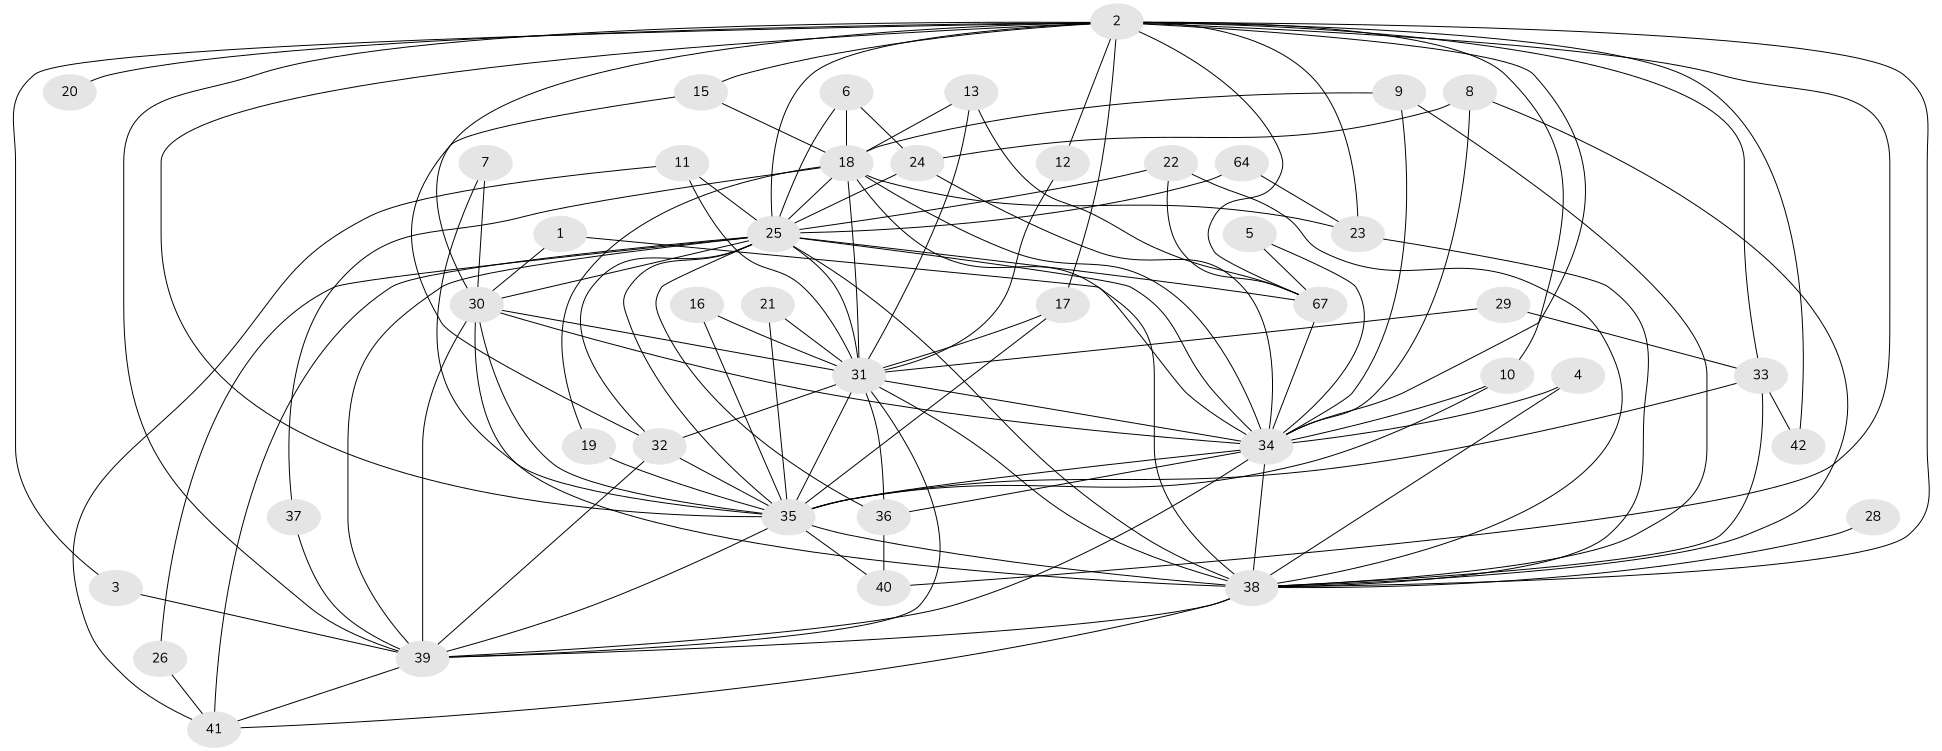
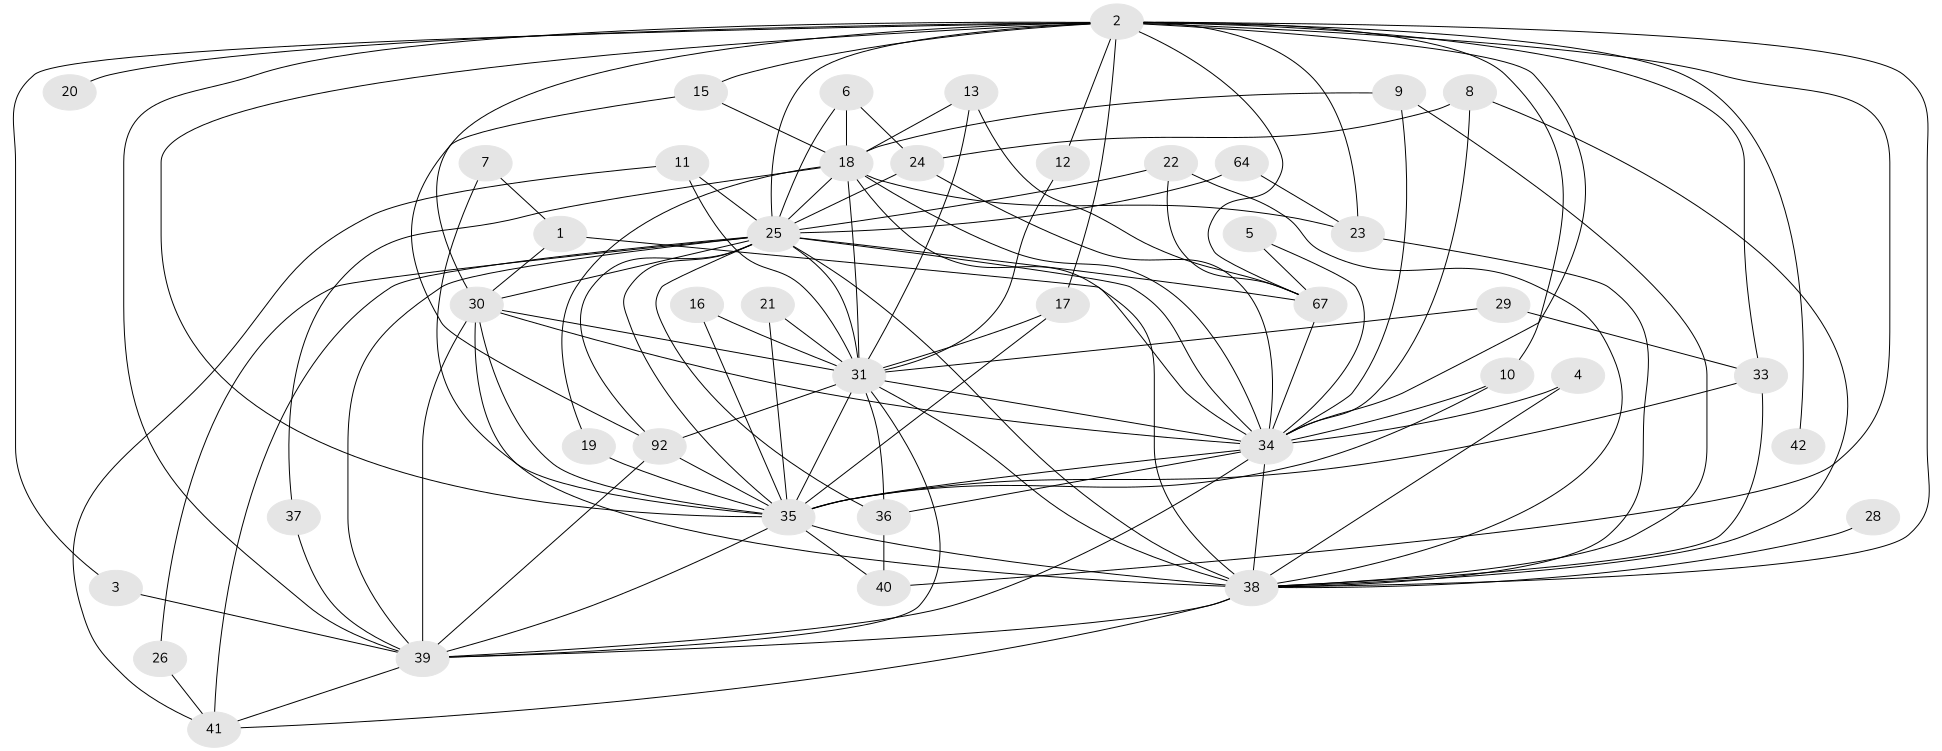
edge "7" -- "30": now "7" -- "1"
edge "33" -- "42": removed
node "32": label "32" -> "92"
